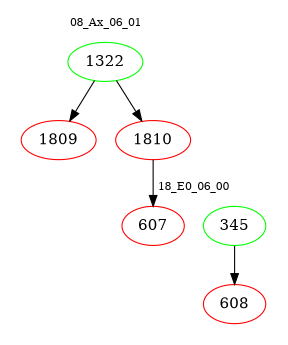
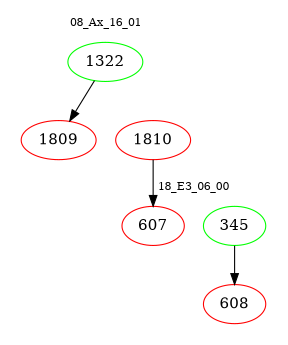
cluster "08_Ax_06_01": label "08_Ax_06_01" -> "08_Ax_16_01"
edge "1322" -> "1810": removed
cluster "18_E0_06_00": label "18_E0_06_00" -> "18_E3_06_00"
